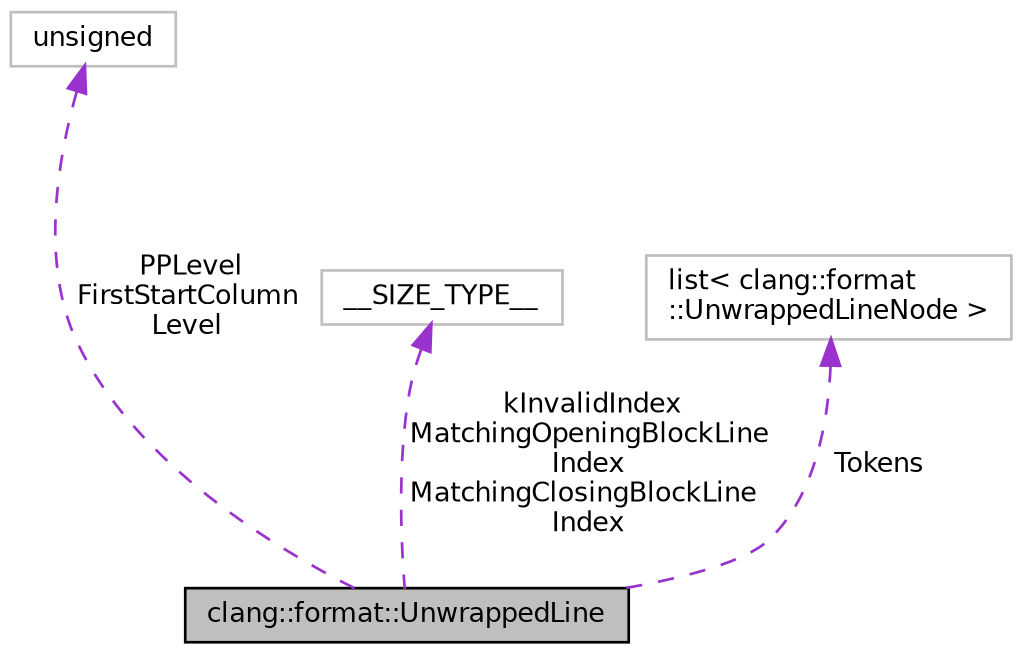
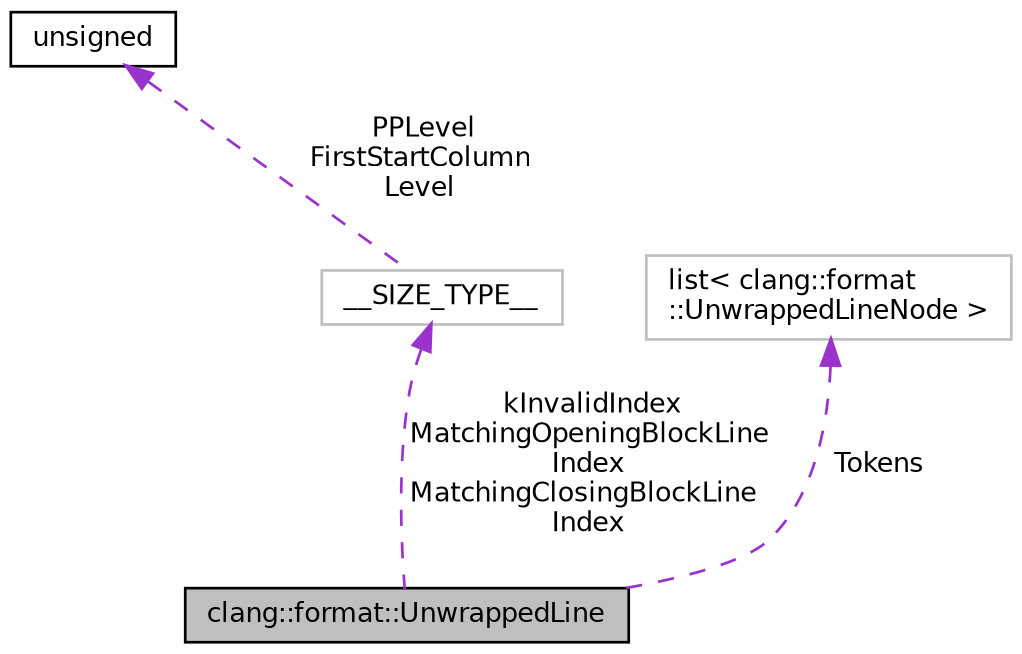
node "unsigned": color grey75 -> black
edge "clang::format::UnwrappedLine" -> "unsigned": now "__SIZE_TYPE__" -> "unsigned"
